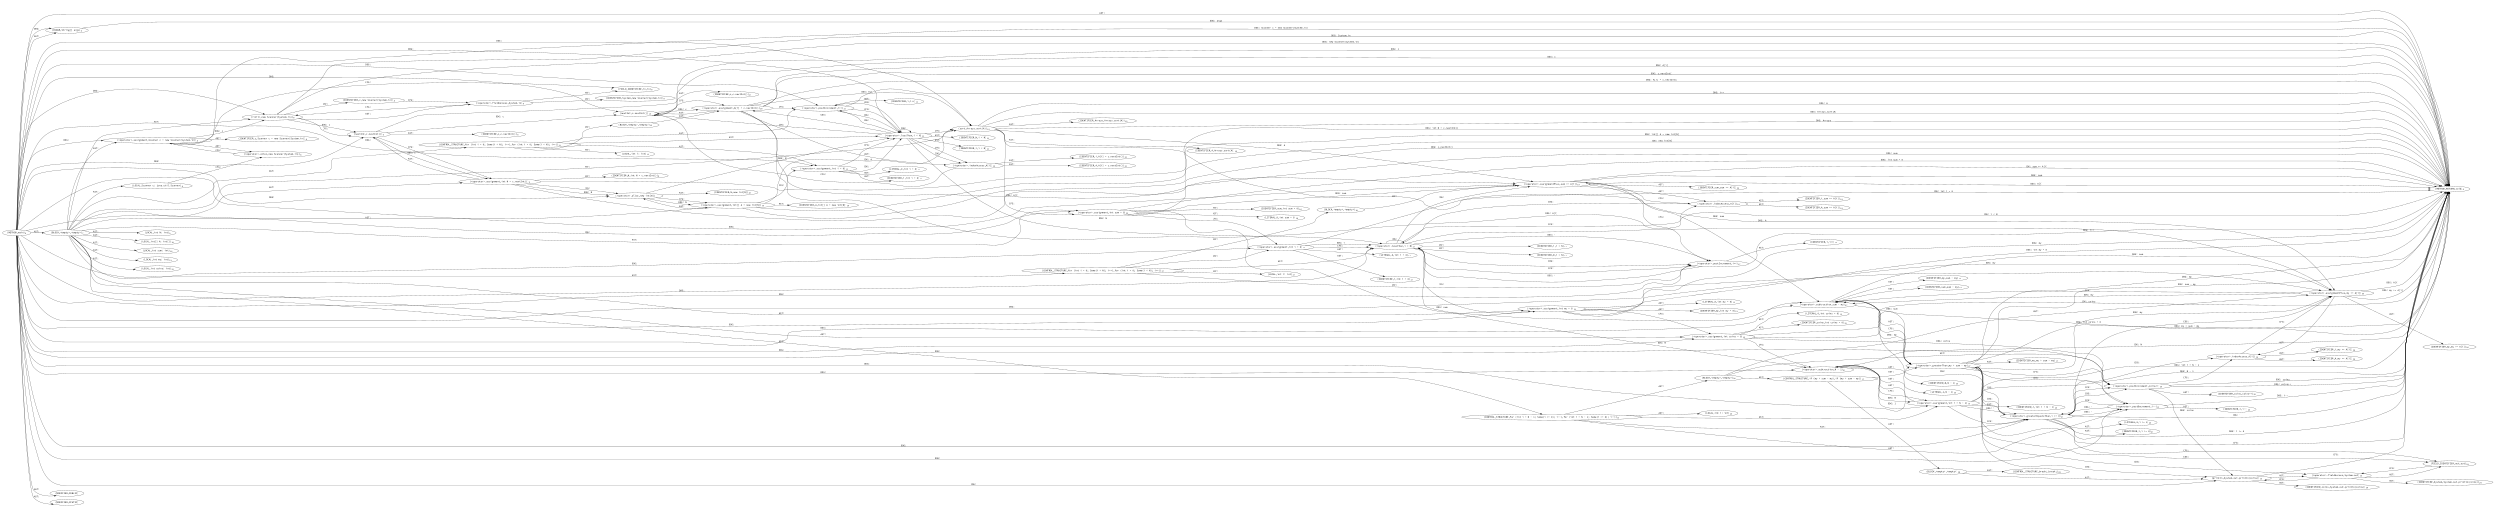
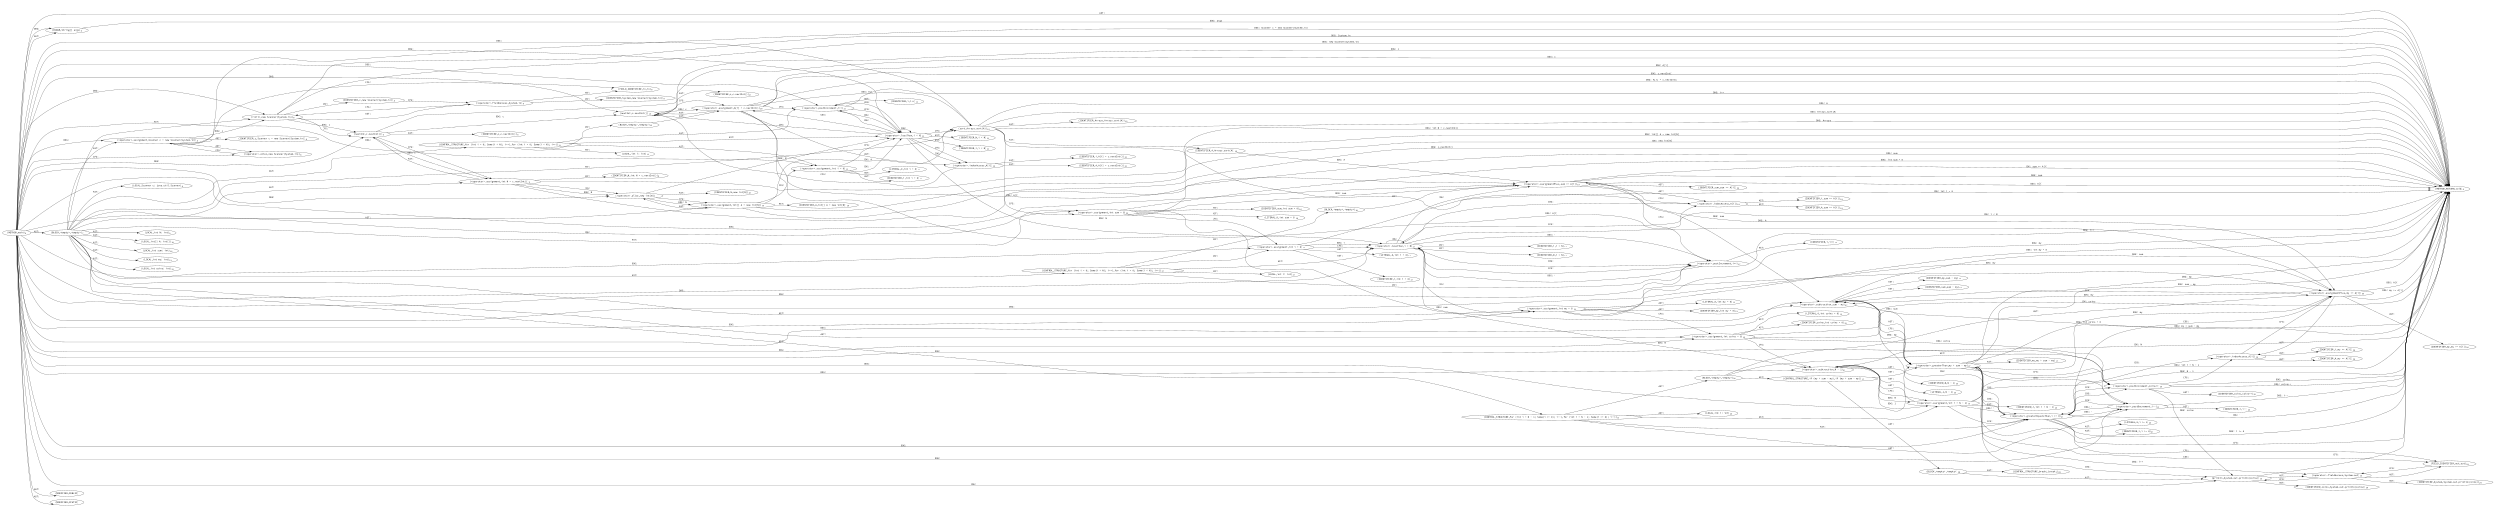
edge "(sort,Arrays.sort(A))" -> "(<operator>.assignmentPlus,sum += A[i])": now "(IDENTIFIER,A,Arrays.sort(A))" -> "(<operator>.assignmentPlus,sum += A[i])"
edge "(LOCAL,Scanner c: java.util.Scanner)" -> "(<operator>.alloc,new Scanner(System.in))": now "(METHOD,main)" -> "(<operator>.alloc,new Scanner(System.in))"
edge "(<operator>.greaterThan,my > sum - my)" -> "(<operator>.fieldAccess,System.out)": label "CDG: " -> "DDG: i++"
